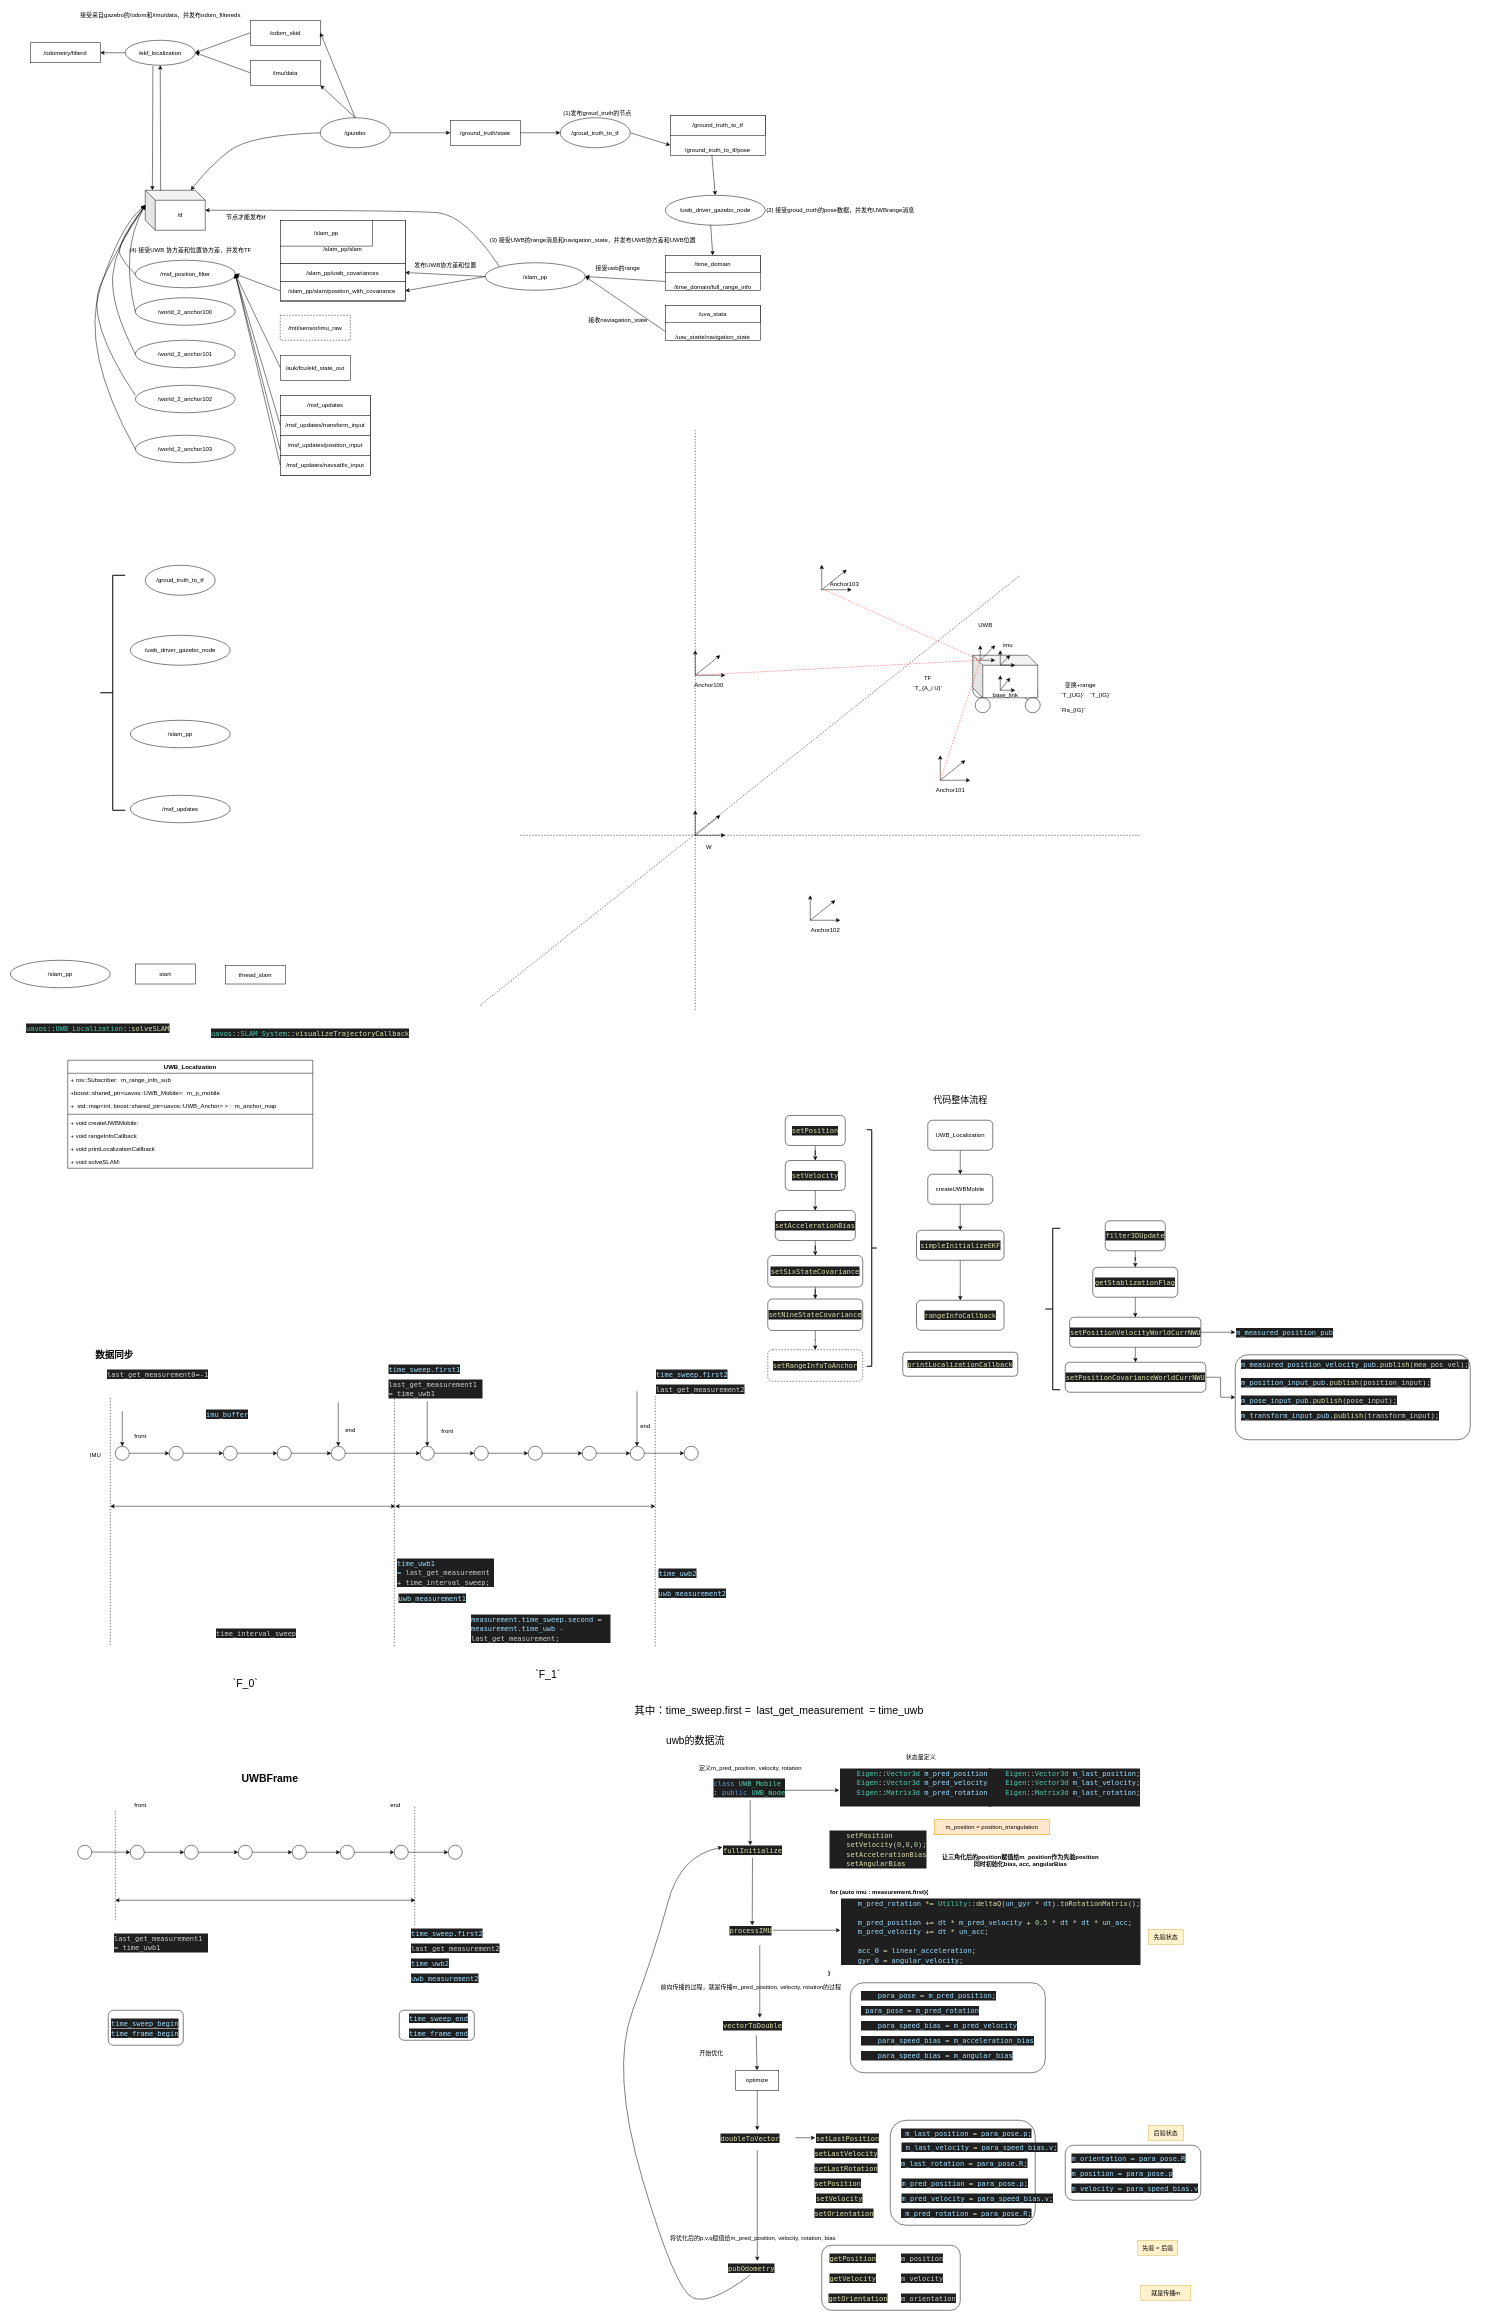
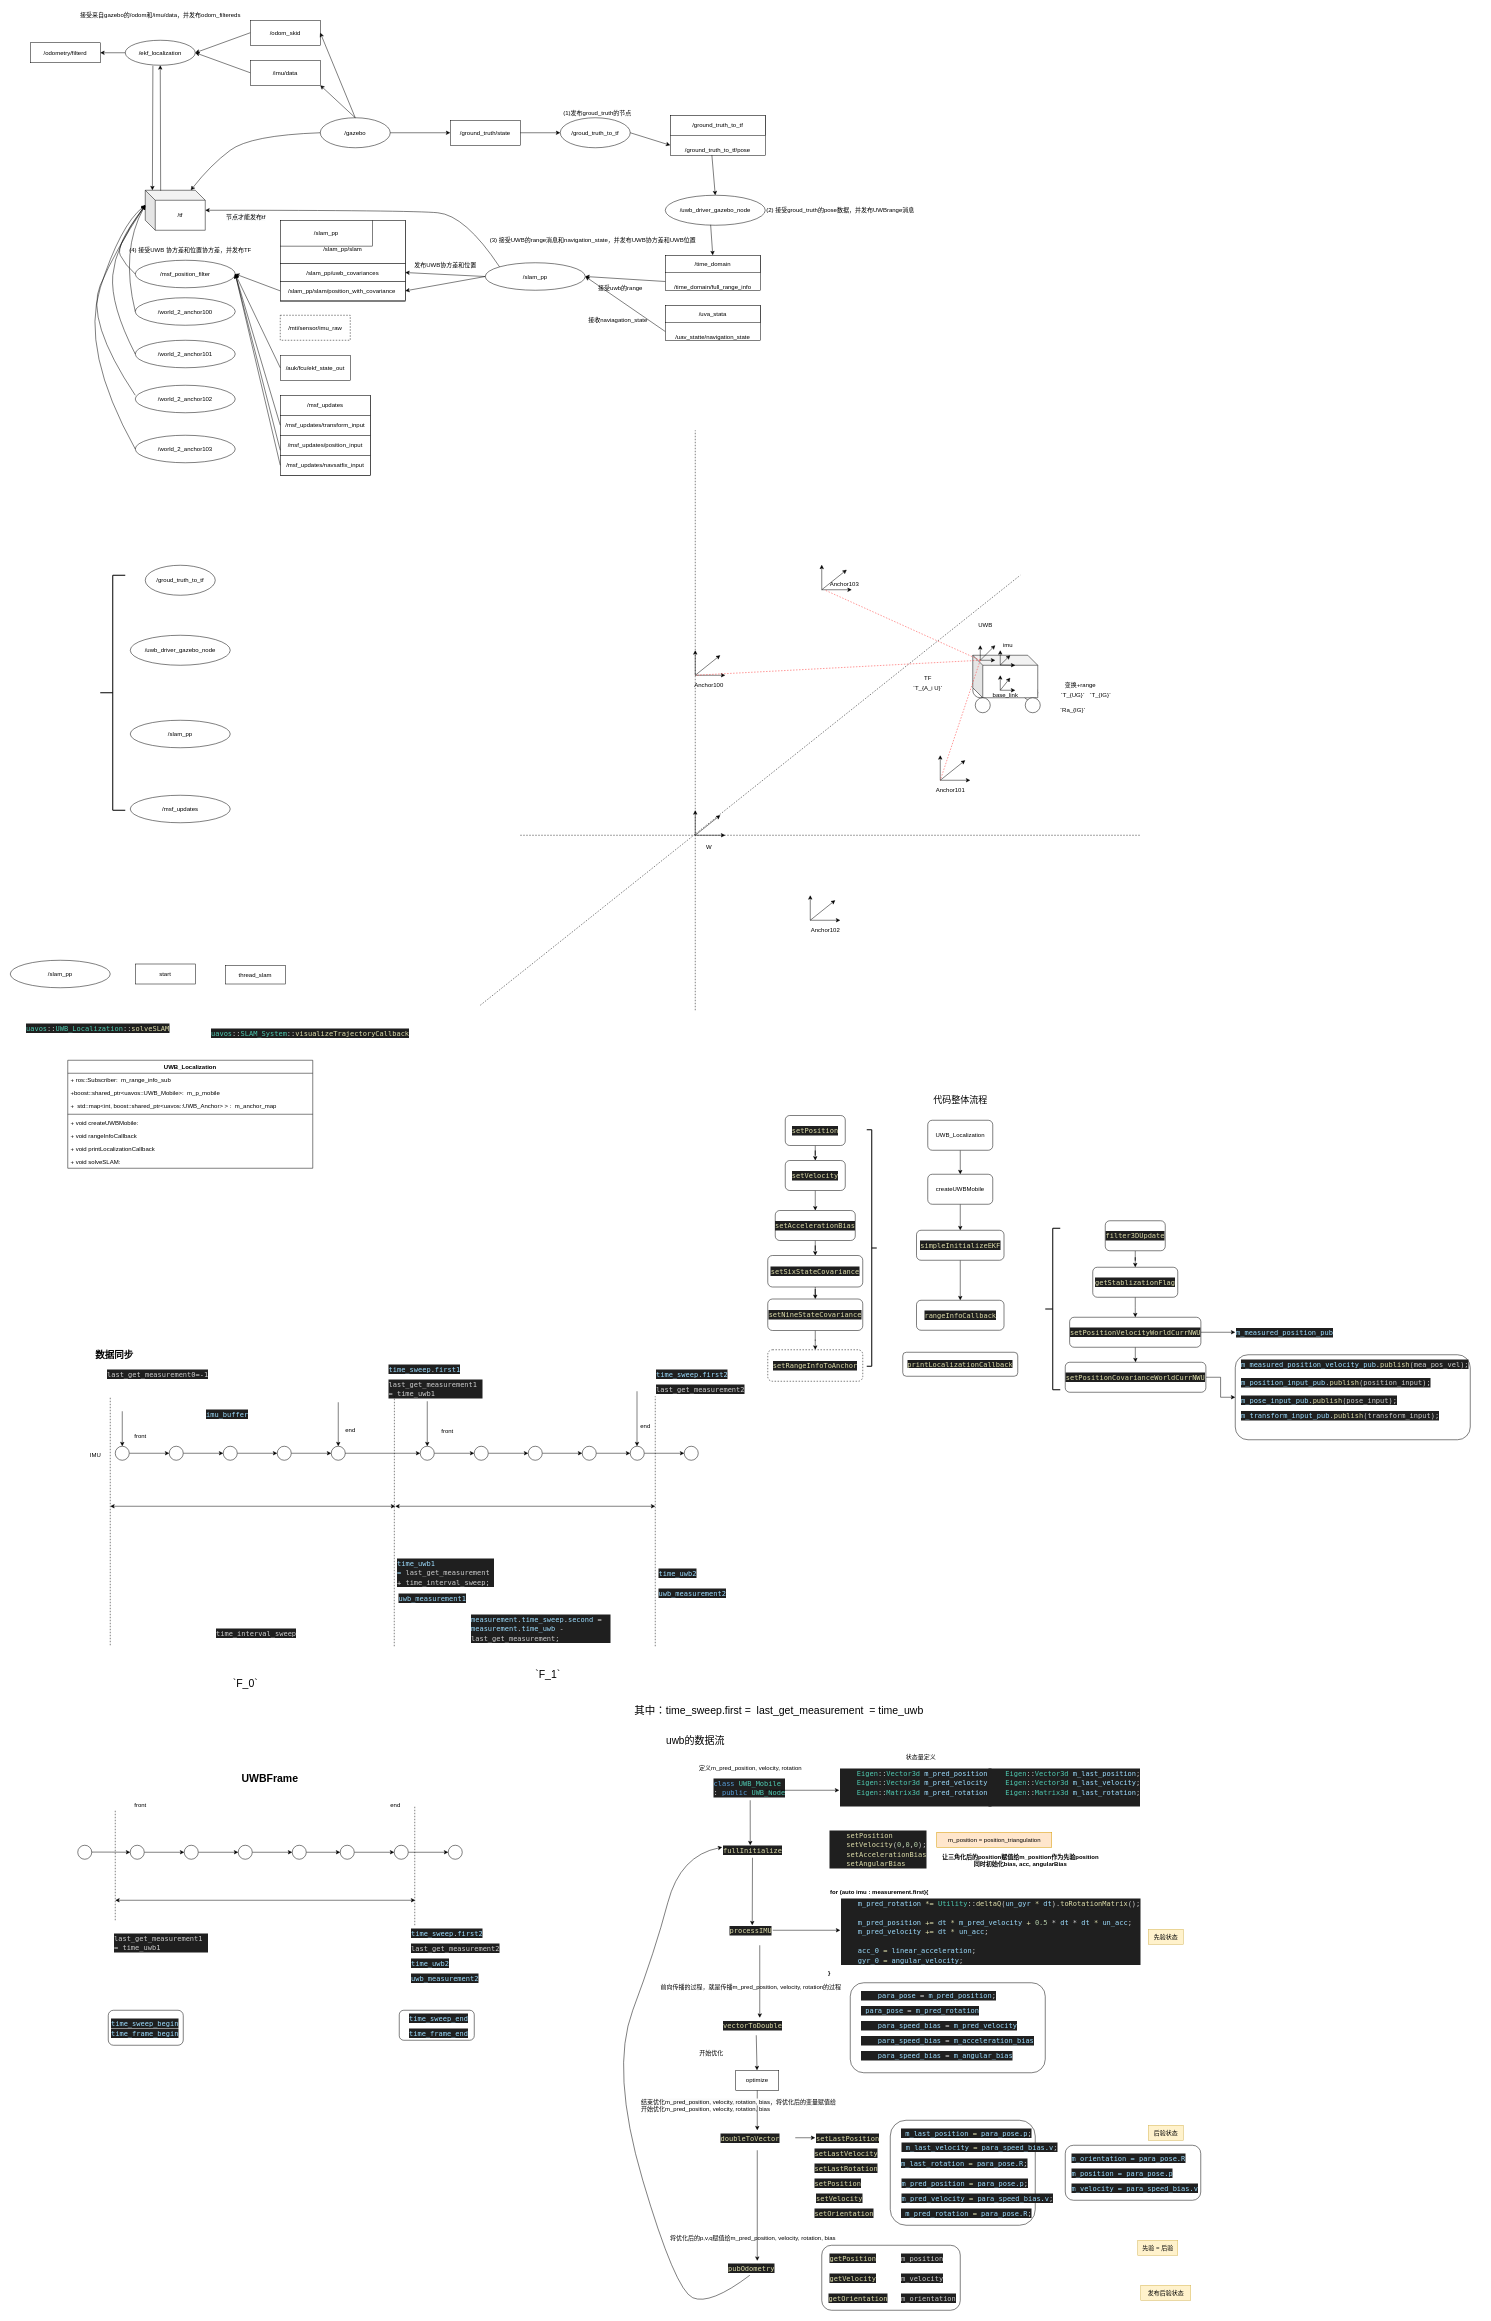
node "接受uwb的range": moved (618, 268) -> (620, 288)
node "m_position = position_triangulation": moved (992, 1827) -> (994, 1840)
node "结束优化m_pred_position, velocity, rotation, bias，将优化后的变量赋值给开始优化m_pred_position, velocity, rotation, bias": added
node "就是传播m": label "就是传播m" -> "发布后验状态"
